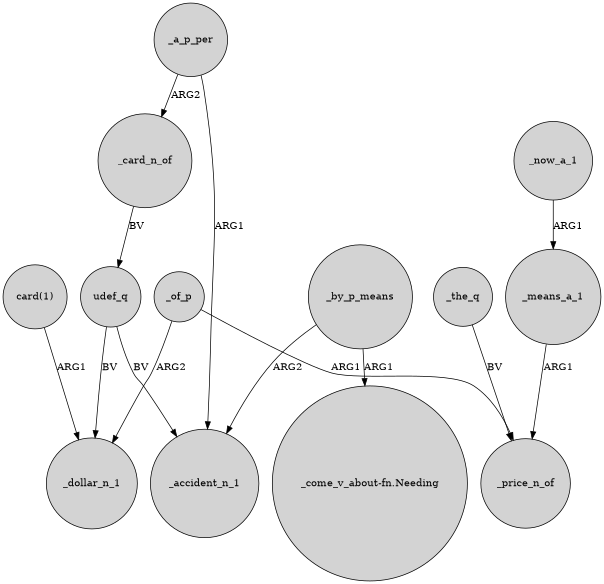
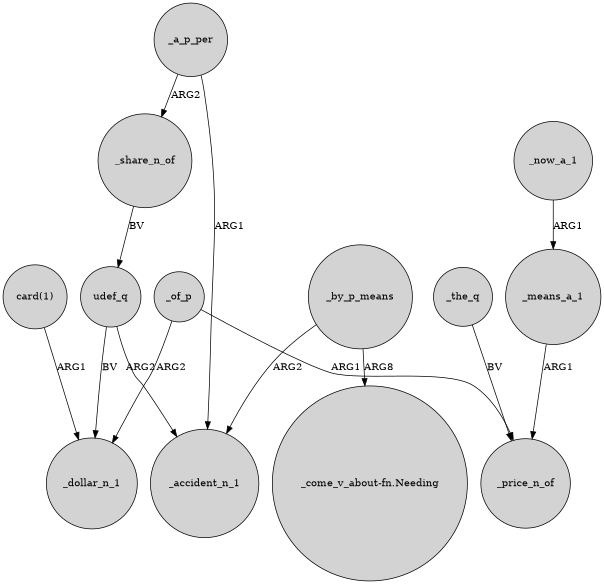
node "_card_n_of": label "_card_n_of" -> "_share_n_of"
edge "udef_q" -> "_accident_n_1": label "BV" -> "ARG2"
edge "_by_p_means" -> "_come_v_about-fn.Needing": label "ARG1" -> "ARG8"
